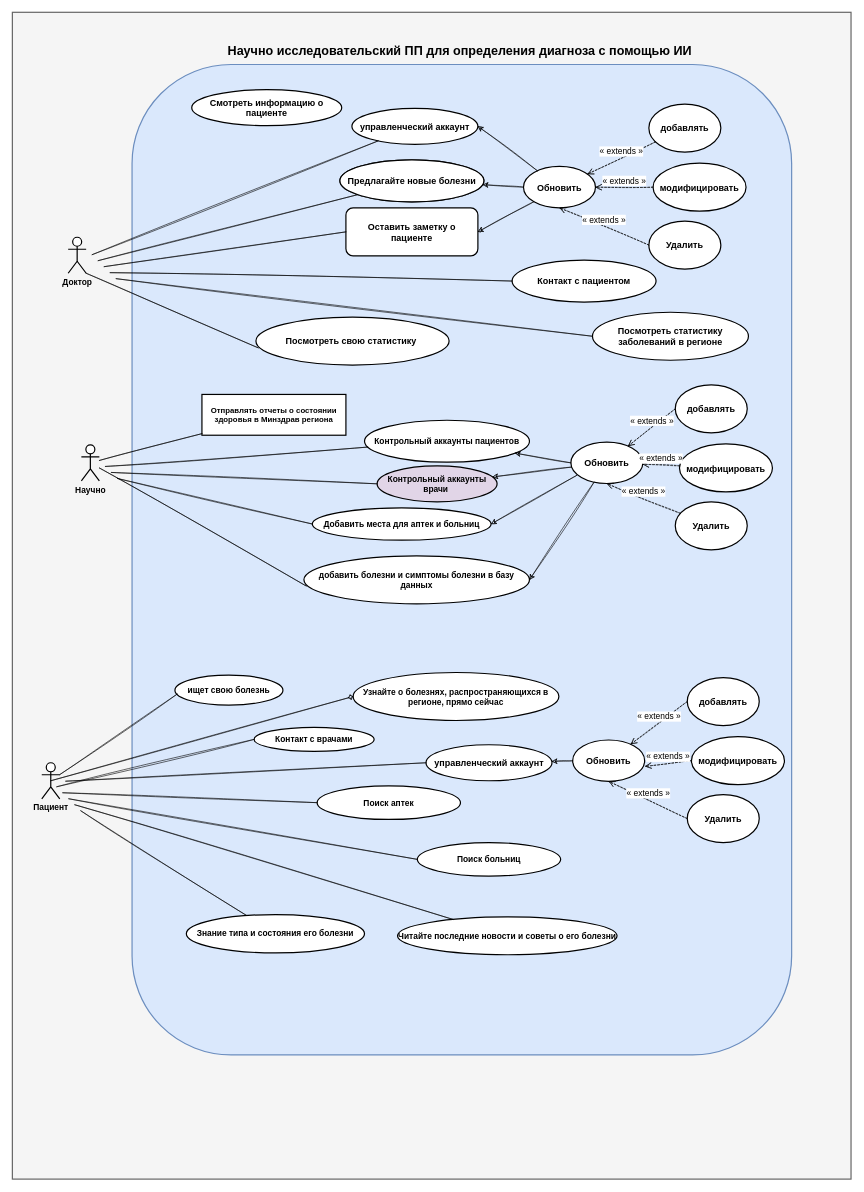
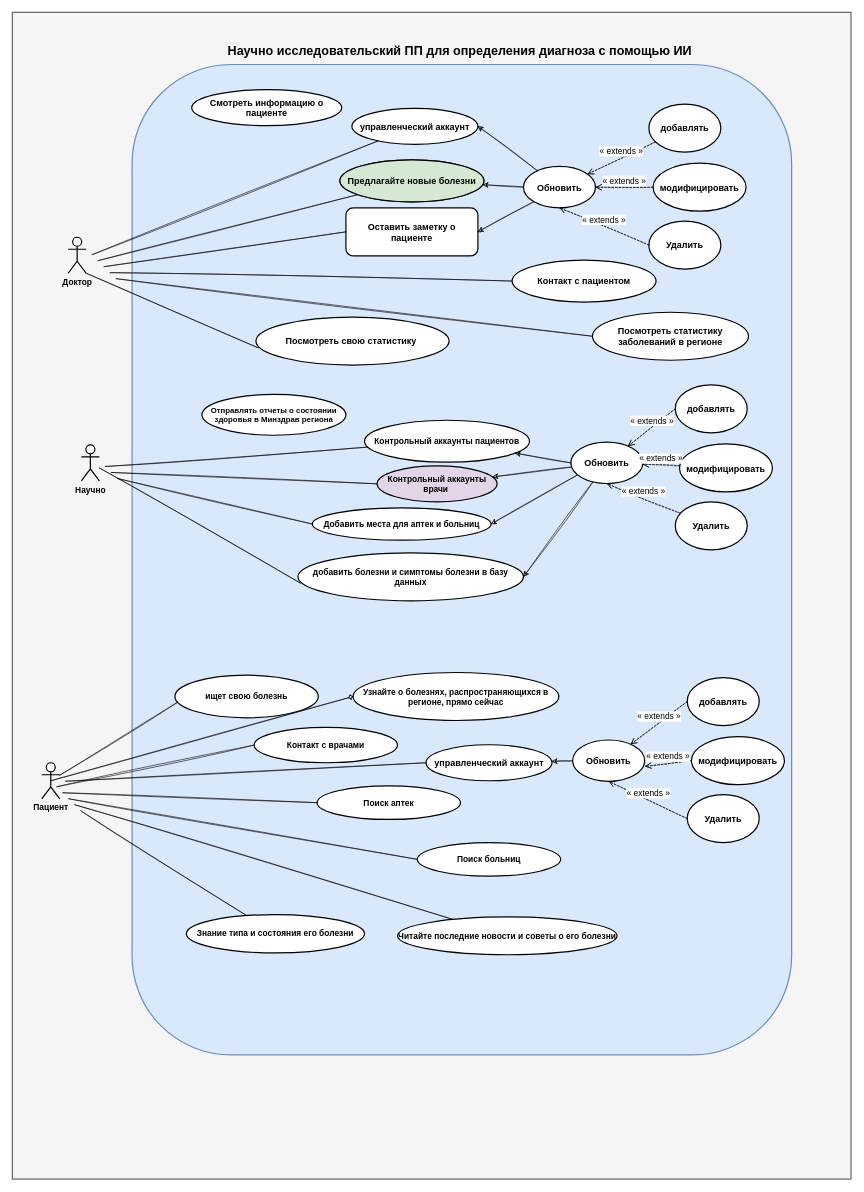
node "Предлагайте новые болезни": fillcolor #ffffff -> #d5e8d4
node "Отправлять отчеты о состоянии здоровья в Минздрав региона": shape rectangle -> ellipse
edge "Отправлять отчеты о состоянии здоровья в Минздрав региона" -- "Научно": removed
node "добавить болезни и симптомы болезни в базу данных": moved (417, 580) -> (411, 577)
node "ищет свою болезнь": size 108x30 -> 143x43
node "Контакт с врачами": size 120x24 -> 143x35
